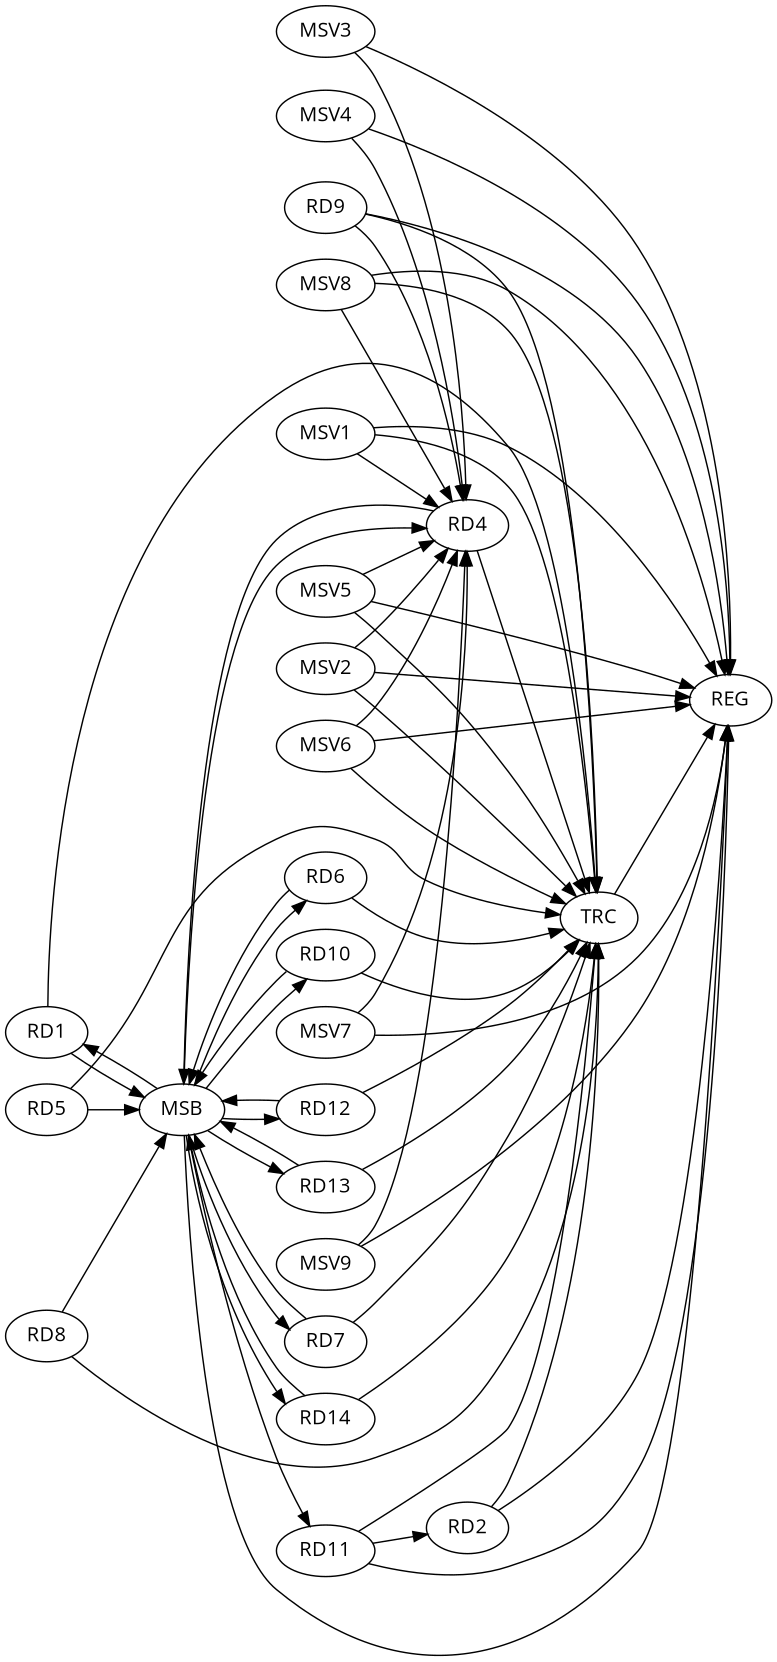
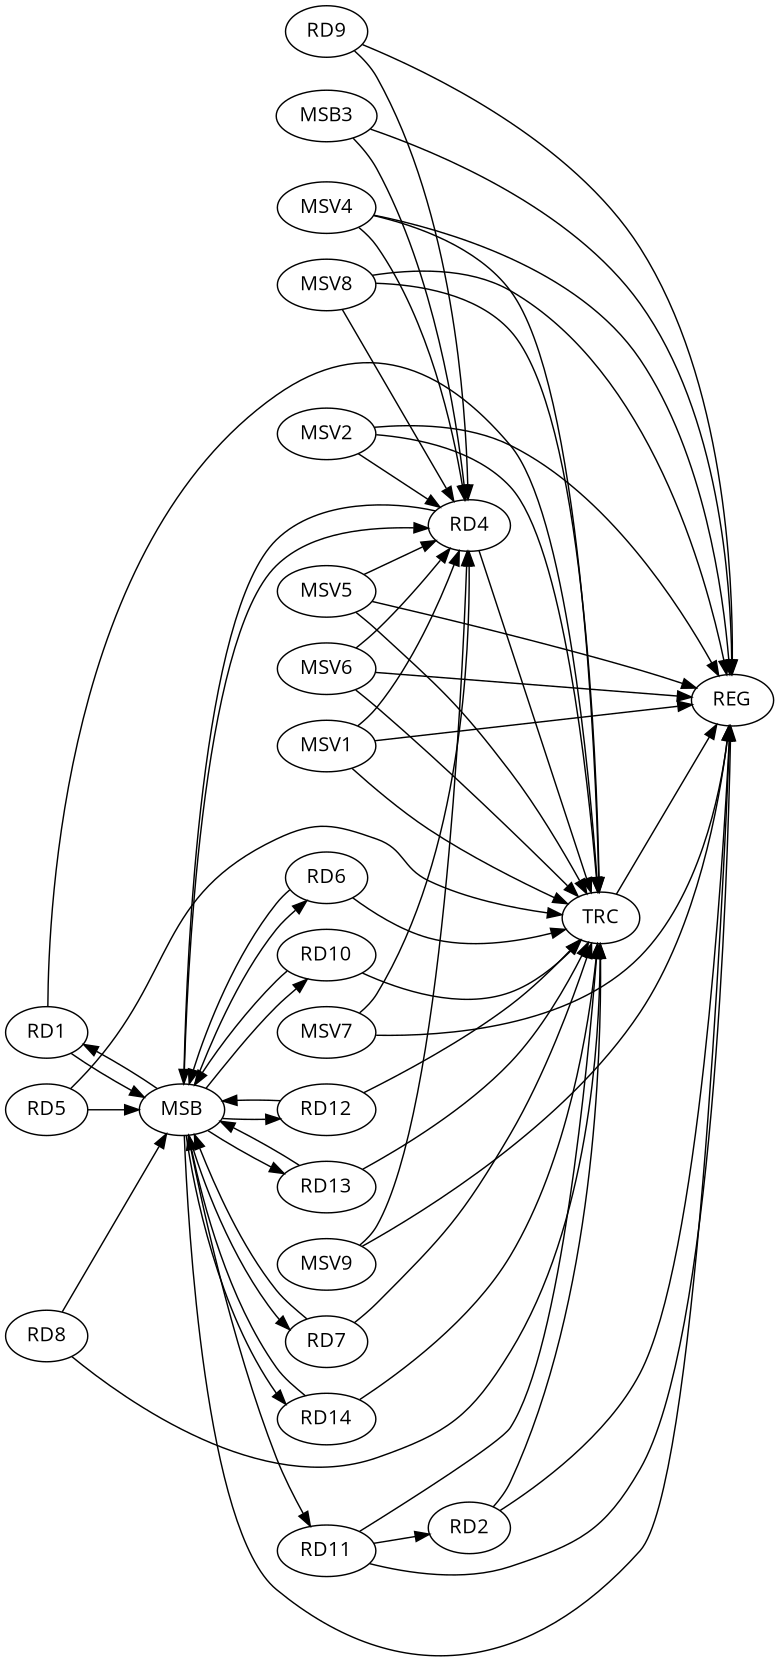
node "MSV3": label "MSV3" -> "MSB3"
edge "RD9" -> "TRC": now "MSV4" -> "TRC"
